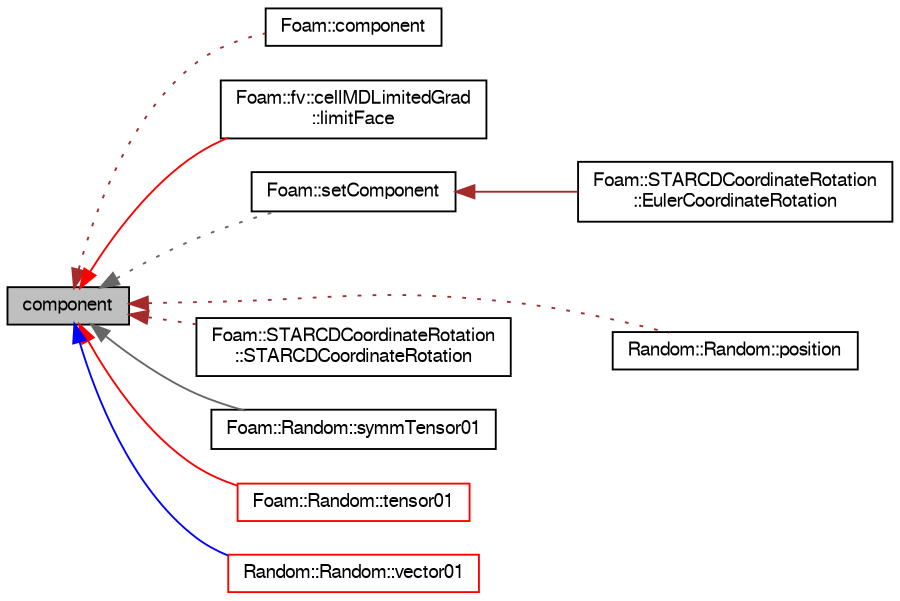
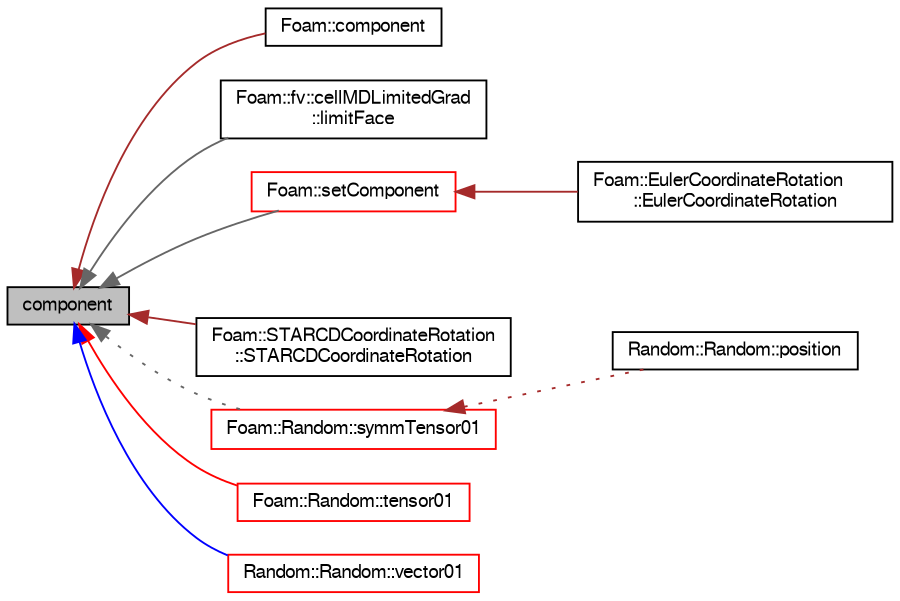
edge "Foam::component" -> "component": style dotted -> solid
node "Foam::setComponent": color black -> red
node "Foam::STARCDCoordinateRotation ::EulerCoordinateRotation": label "Foam::STARCDCoordinateRotation ::EulerCoordinateRotation" -> "Foam::EulerCoordinateRotation ::EulerCoordinateRotation"
edge "Foam::fv::cellMDLimitedGrad ::limitFace" -> "component": color red -> gray40
edge "Foam::setComponent" -> "component": style dotted -> solid
edge "Random::Random::position" -> "component": now "Random::Random::position" -> "Foam::Random::symmTensor01"
edge "Foam::STARCDCoordinateRotation ::STARCDCoordinateRotation" -> "component": style dotted -> solid
edge "Foam::Random::symmTensor01" -> "component": style solid -> dotted
node "Foam::Random::symmTensor01": color black -> red
